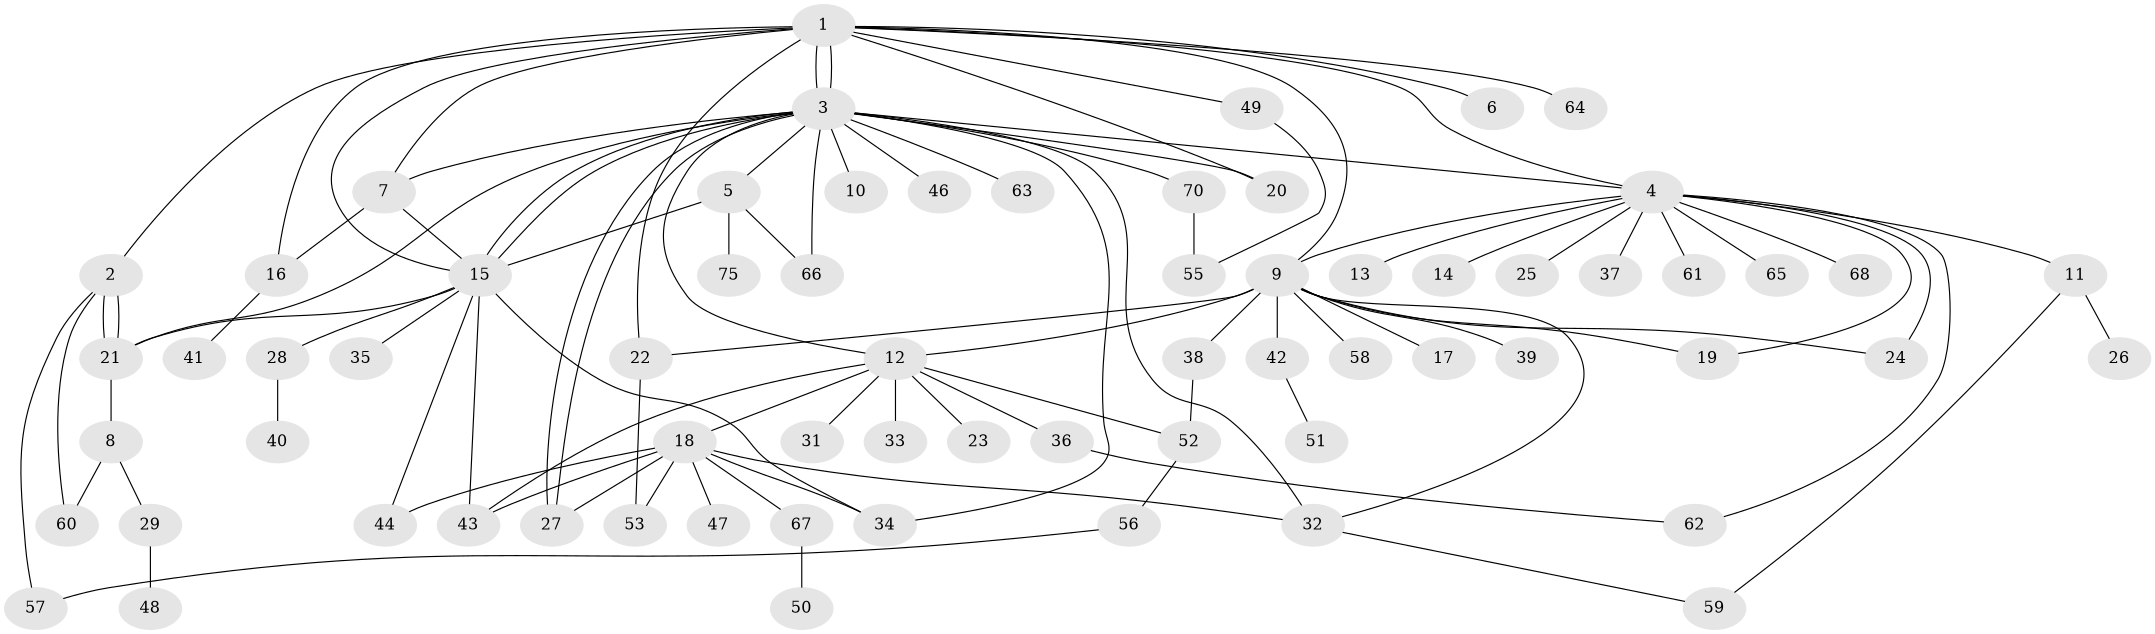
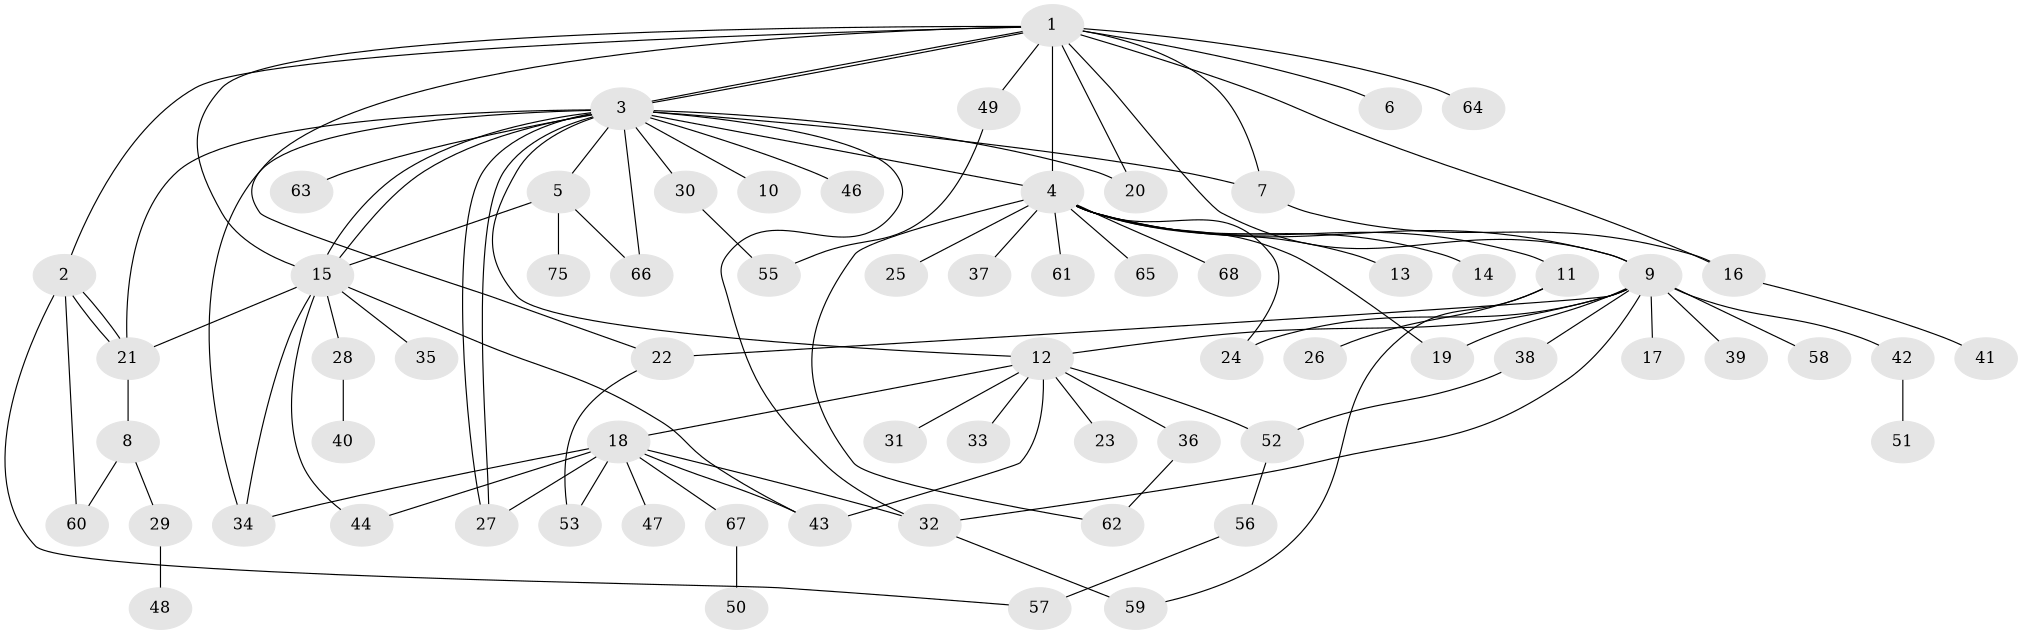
node "70": label "70" -> "30"
edge "7" -- "15": removed
